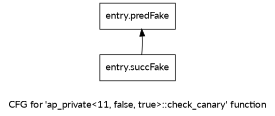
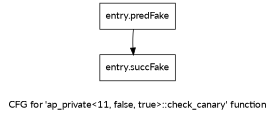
edge "entry.succFake" -> "entry.predFake": reversed
